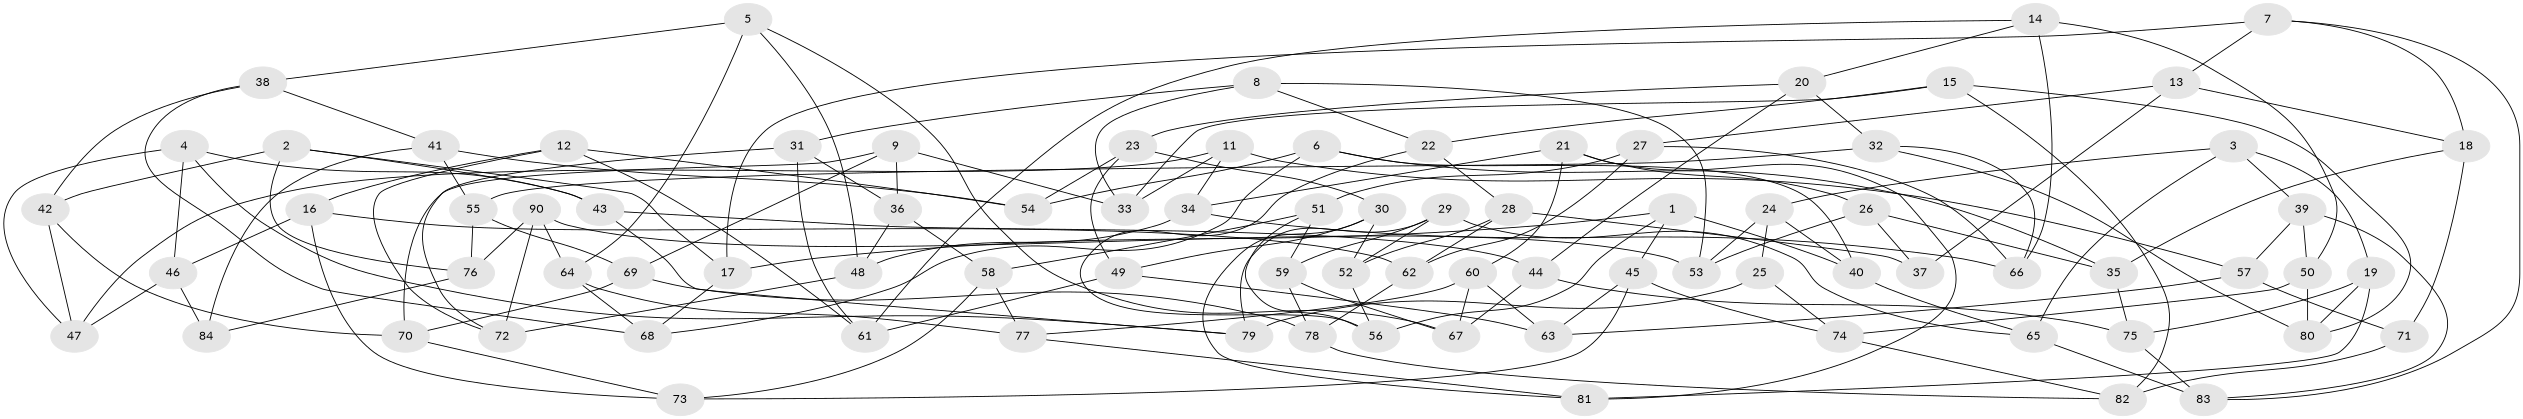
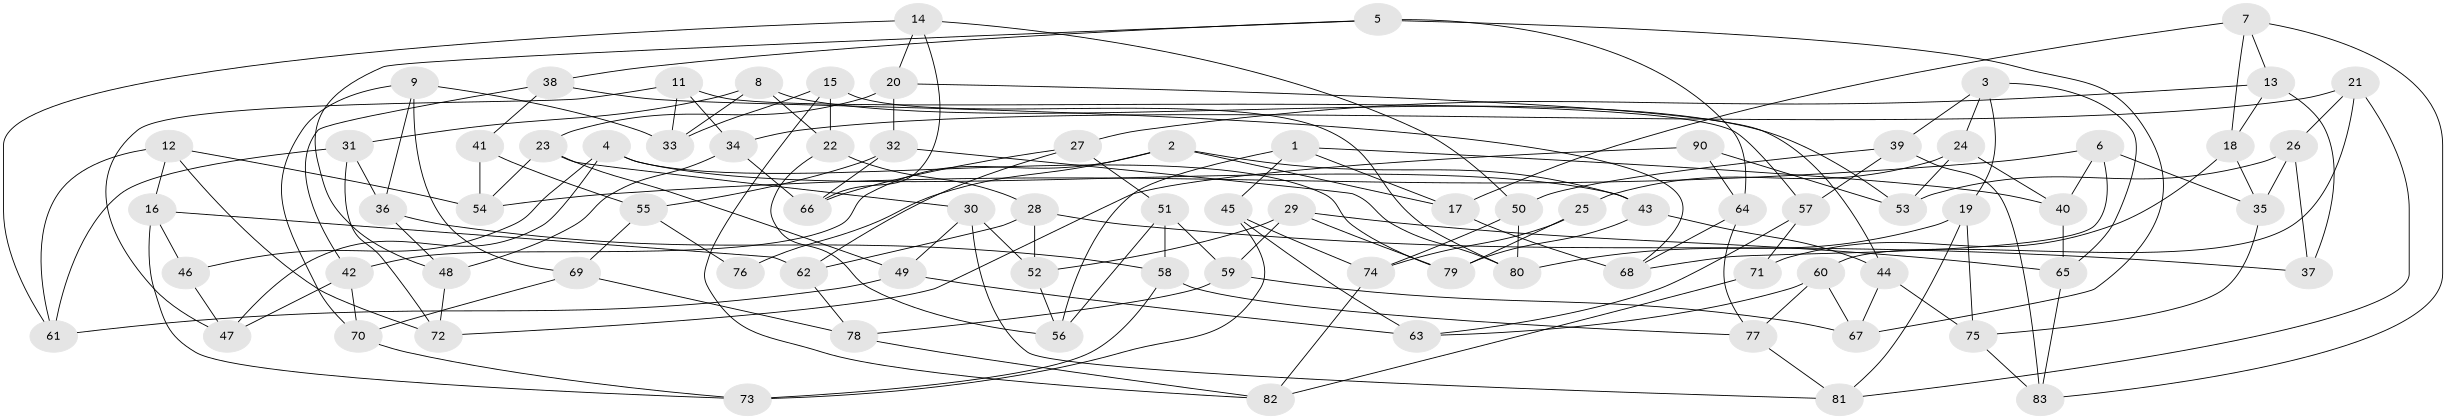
edge "90" -- "76": removed
node "84": removed
